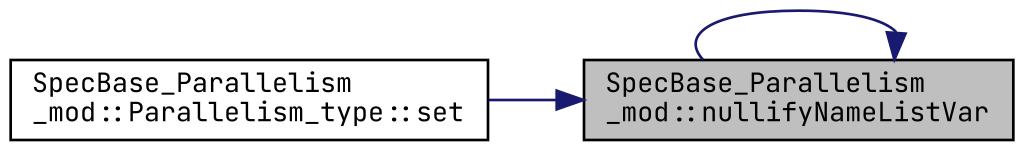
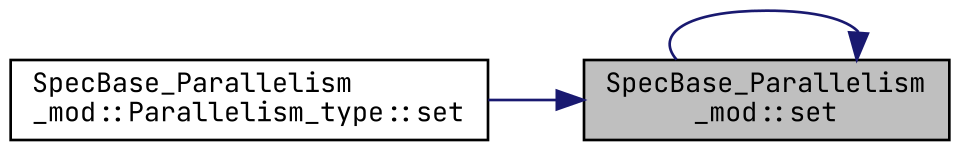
node "SpecBase_Parallelism _mod::nullifyNameListVar": label "SpecBase_Parallelism _mod::nullifyNameListVar" -> "SpecBase_Parallelism _mod::set"
